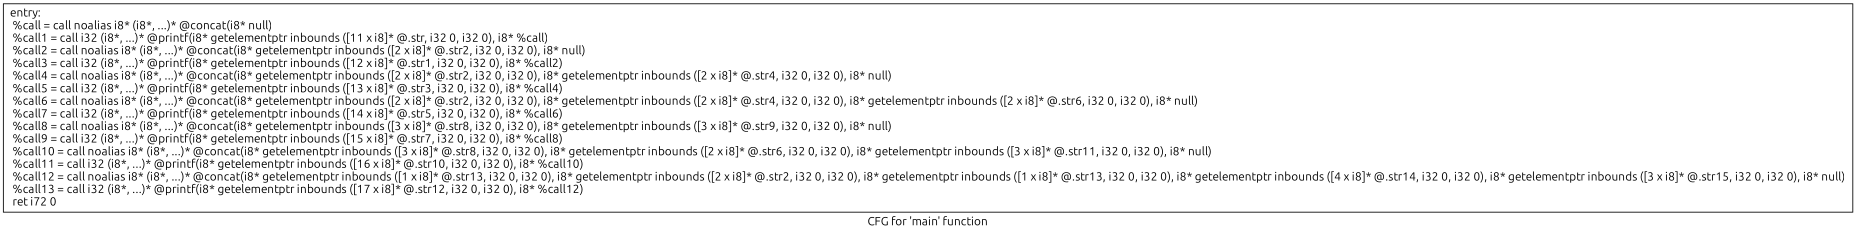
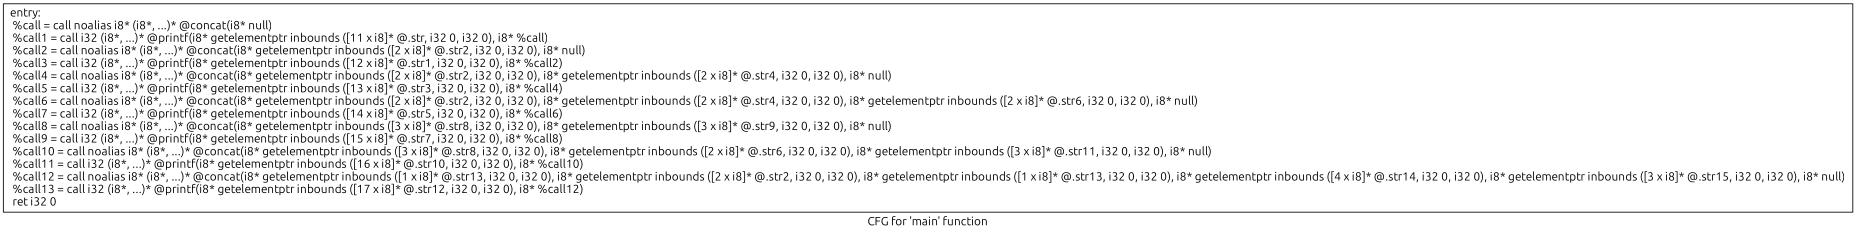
node "entry:": text "ret i72 0" -> "ret i32 0"
